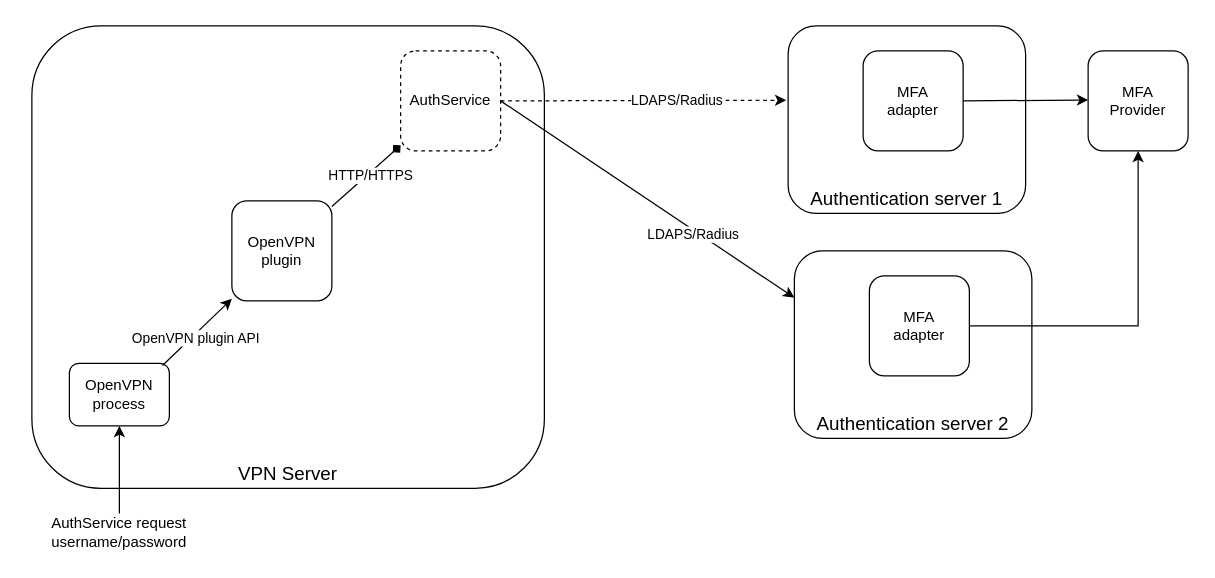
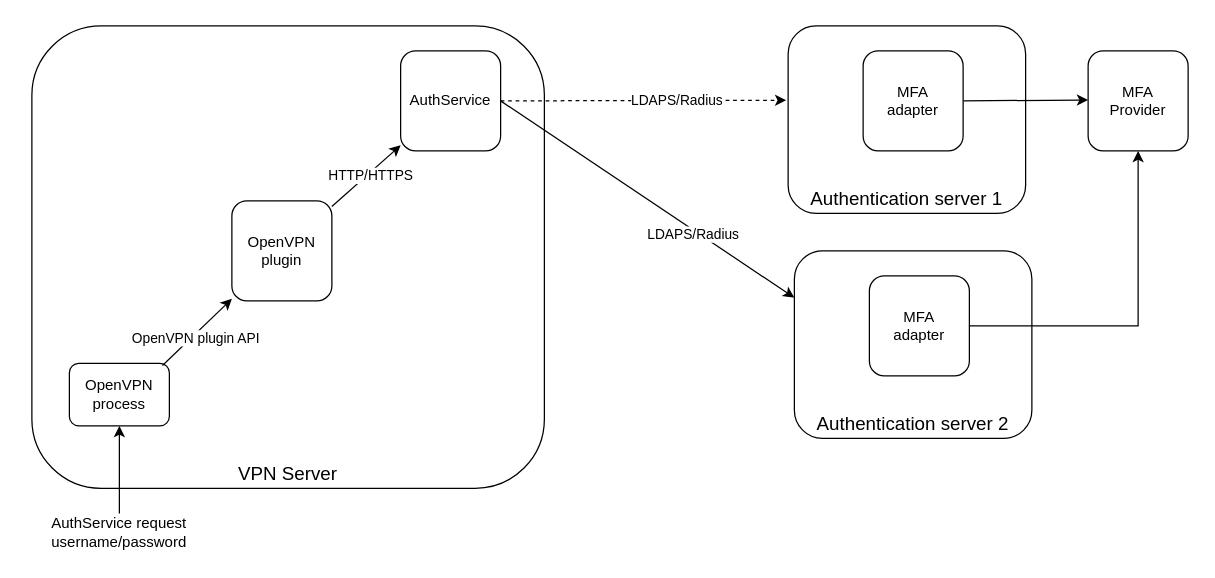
node "AuthService": style dashed -> solid
edge "OpenVPN plugin" -> "AuthService": arrowhead diamond -> classic
